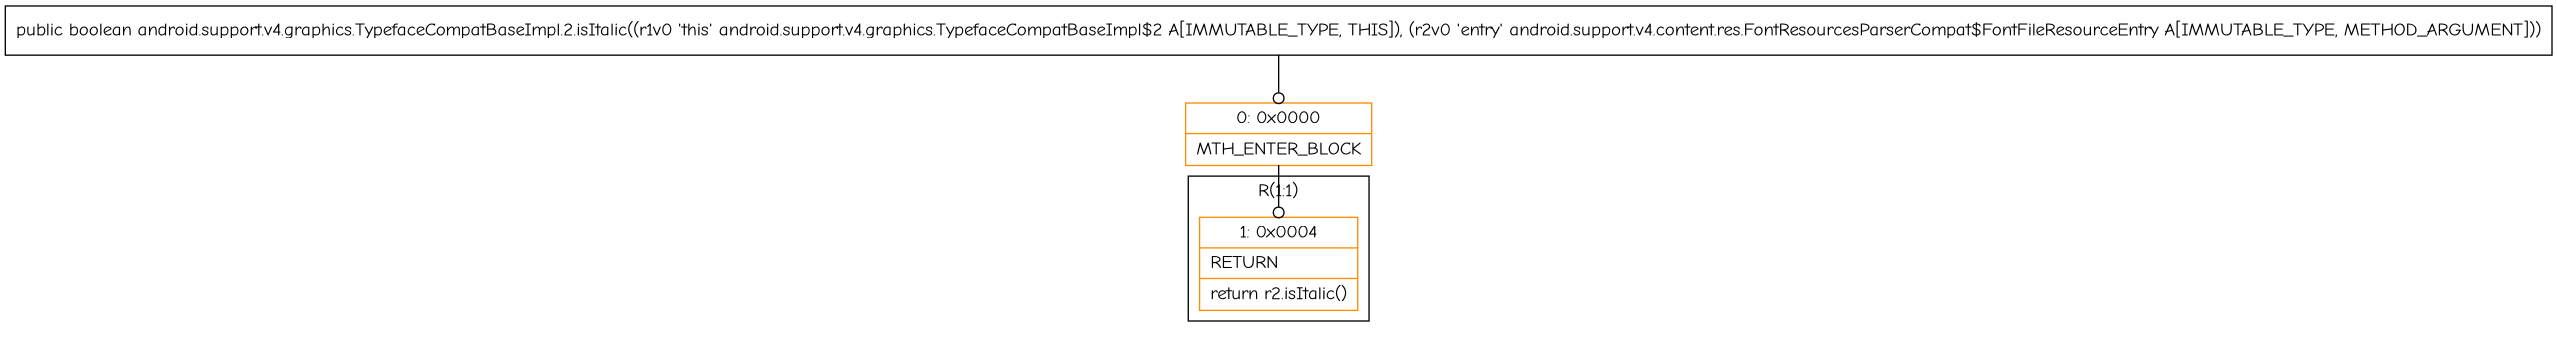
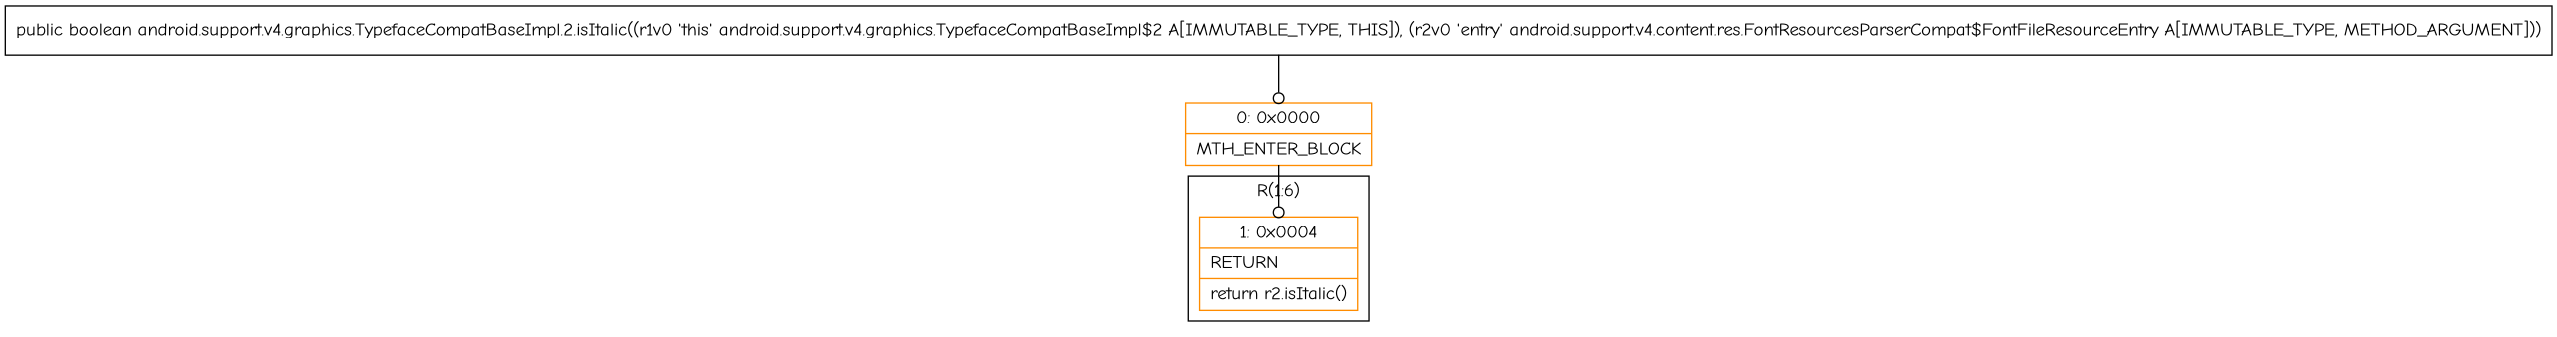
cluster "R(1:1)": label "R(1:1)" -> "R(1:6)"
